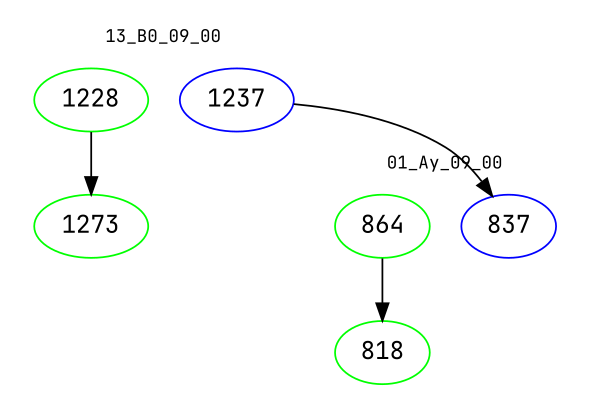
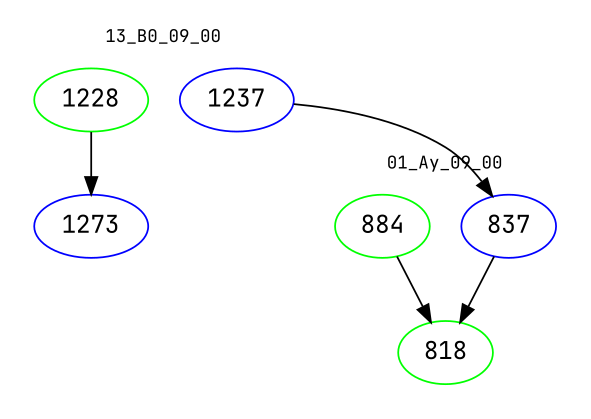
node "1273": color green -> blue
node "864": label "864" -> "884"
edge "837" -> "818": added
